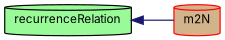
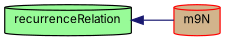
node "m2N": label "m2N" -> "m9N"
